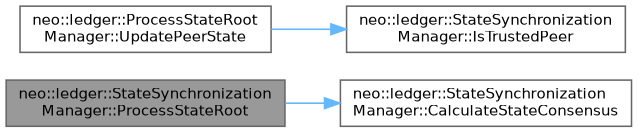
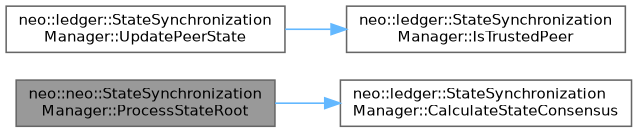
node "neo::ledger::ProcessStateRoot Manager::UpdatePeerState": label "neo::ledger::ProcessStateRoot Manager::UpdatePeerState" -> "neo::ledger::StateSynchronization Manager::UpdatePeerState"
node "neo::ledger::StateSynchronization Manager::ProcessStateRoot": label "neo::ledger::StateSynchronization Manager::ProcessStateRoot" -> "neo::neo::StateSynchronization Manager::ProcessStateRoot"
